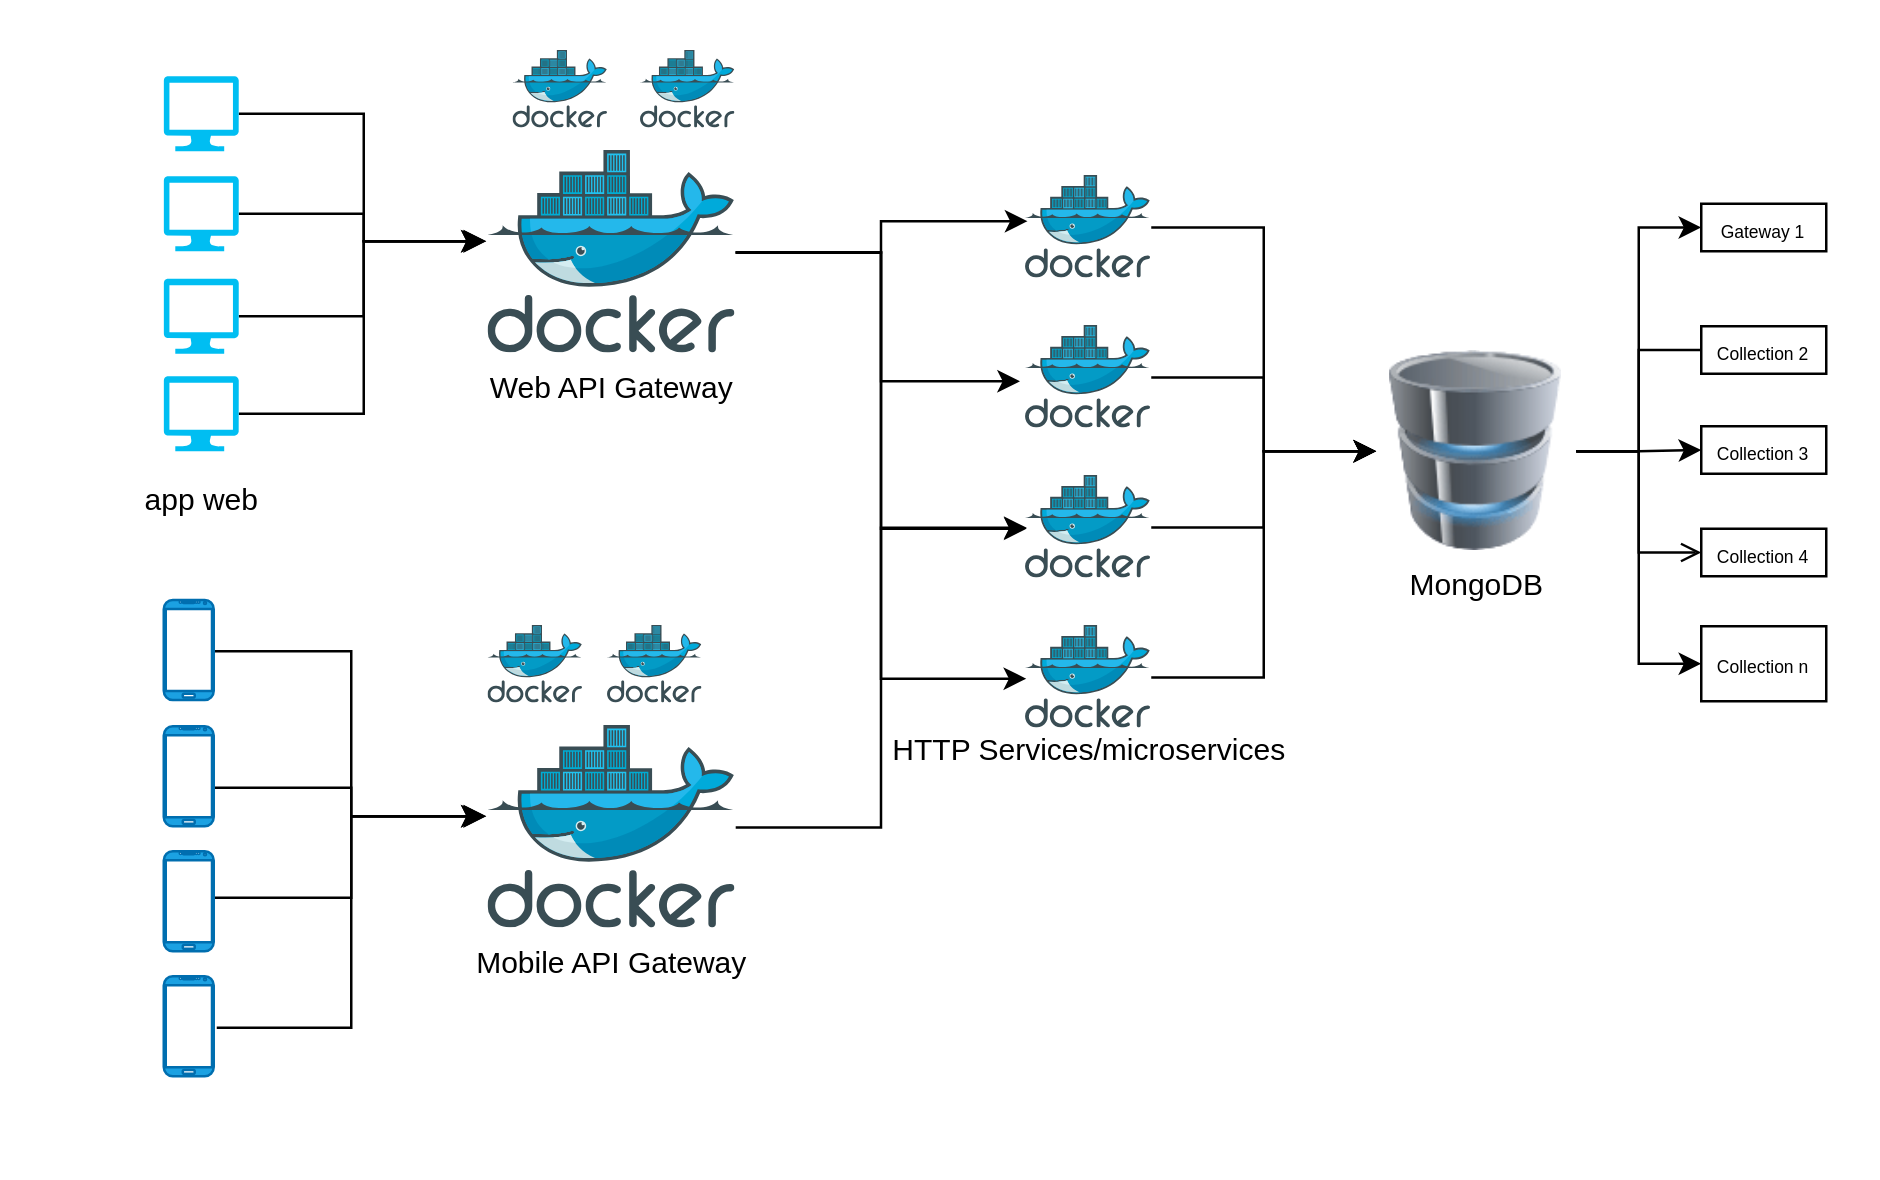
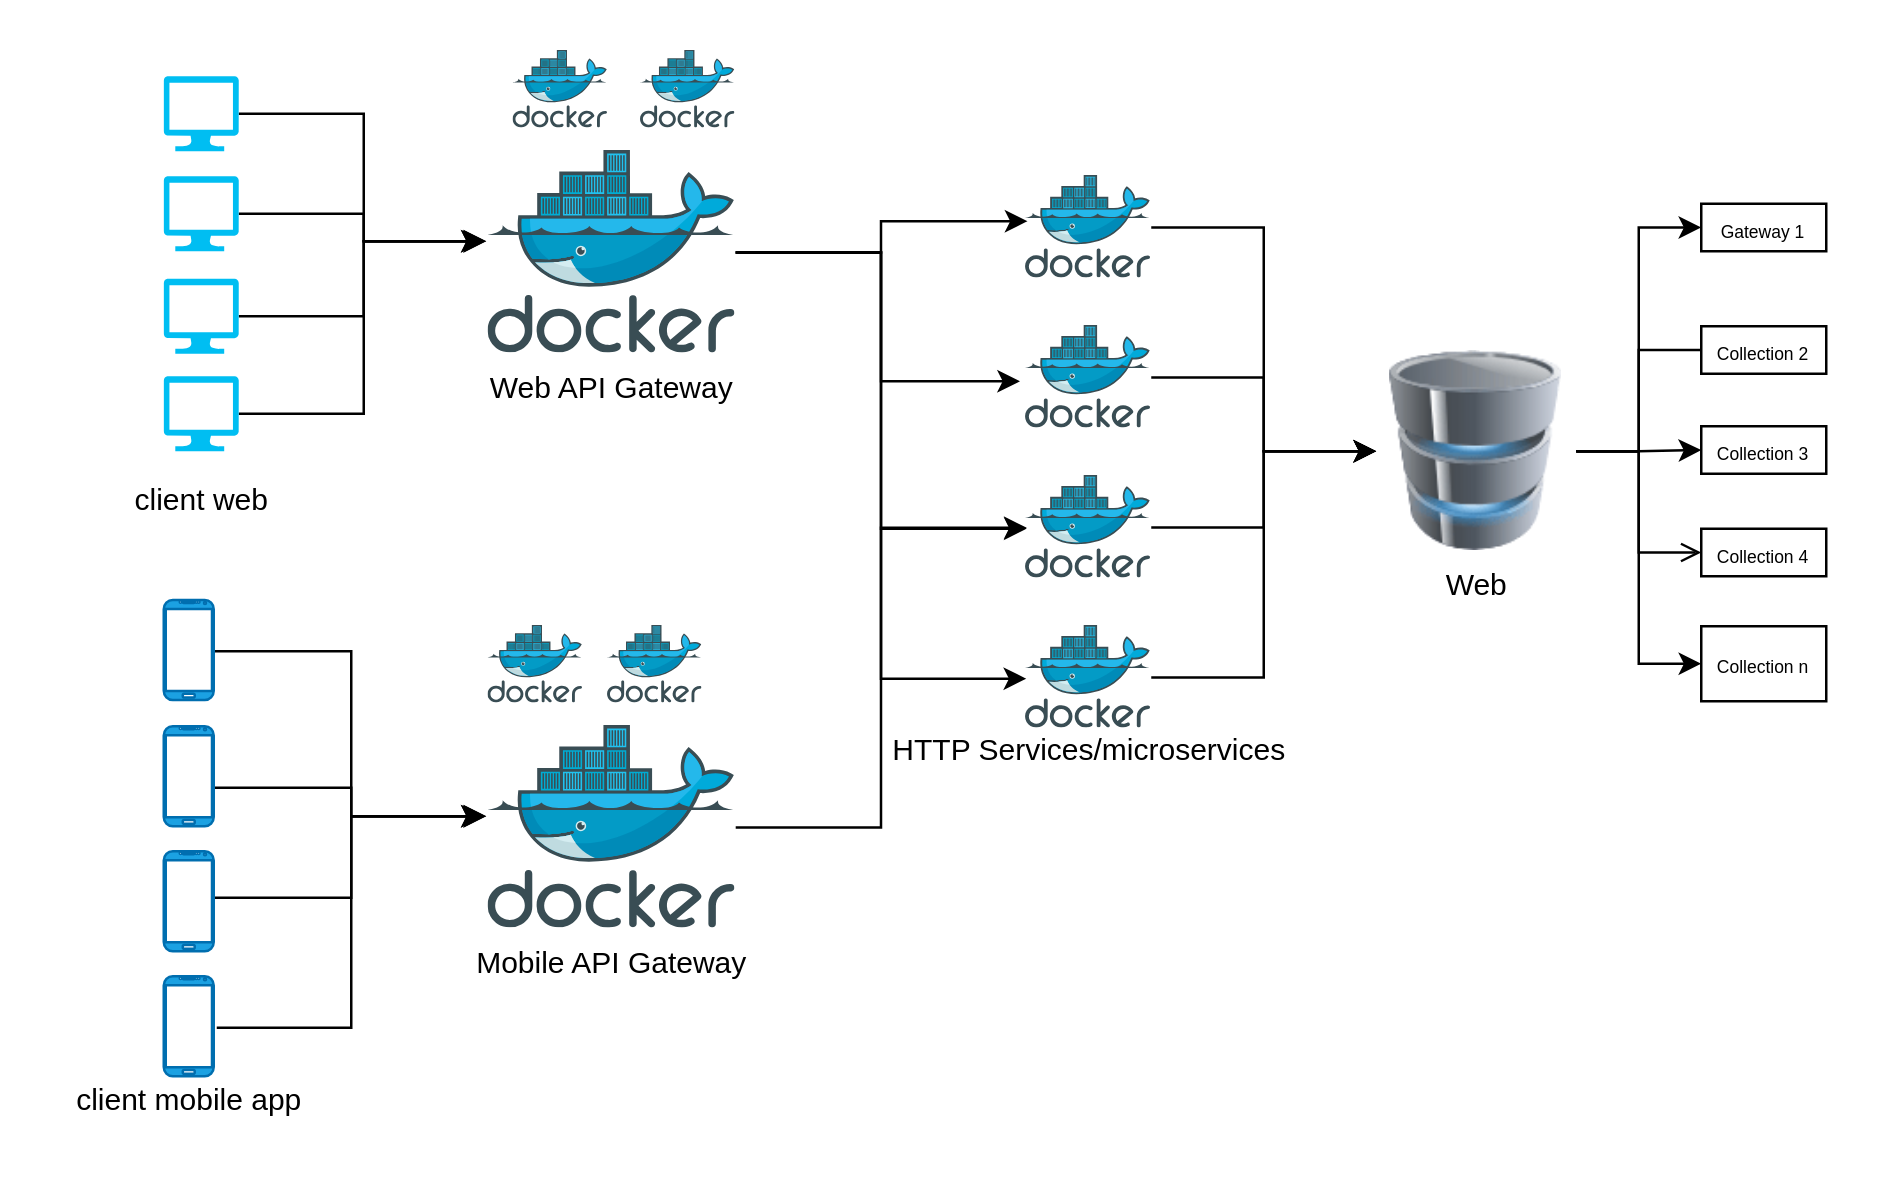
node "app web": label "app web" -> "client web"
node "MongoDB": label "MongoDB" -> "Web"
node "client mobile app": added
